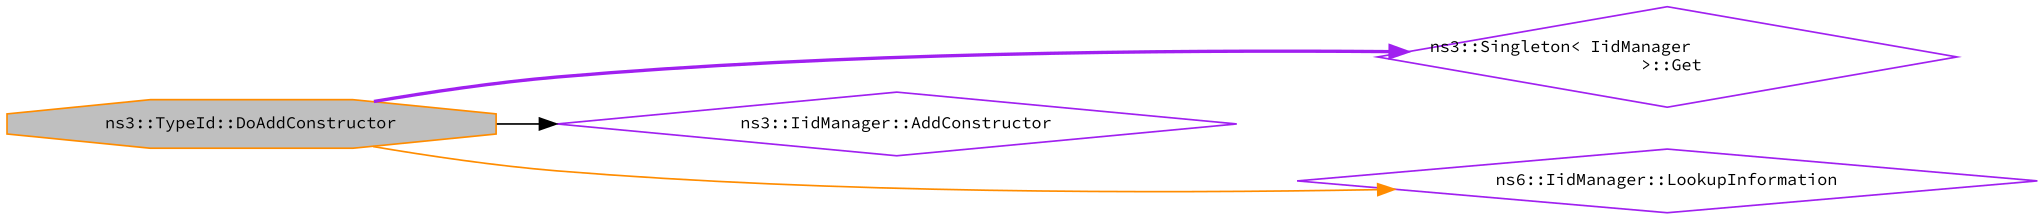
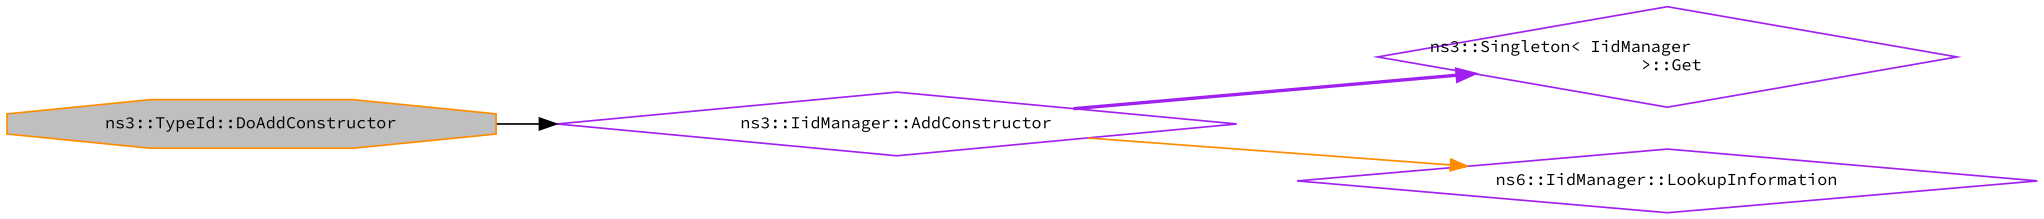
edge "ns3::TypeId::DoAddConstructor" -> "ns3::Singleton< IidManager >::Get": now "ns3::IidManager::AddConstructor" -> "ns3::Singleton< IidManager >::Get"
edge "ns3::TypeId::DoAddConstructor" -> "ns6::IidManager::LookupInformation": now "ns3::IidManager::AddConstructor" -> "ns6::IidManager::LookupInformation"
